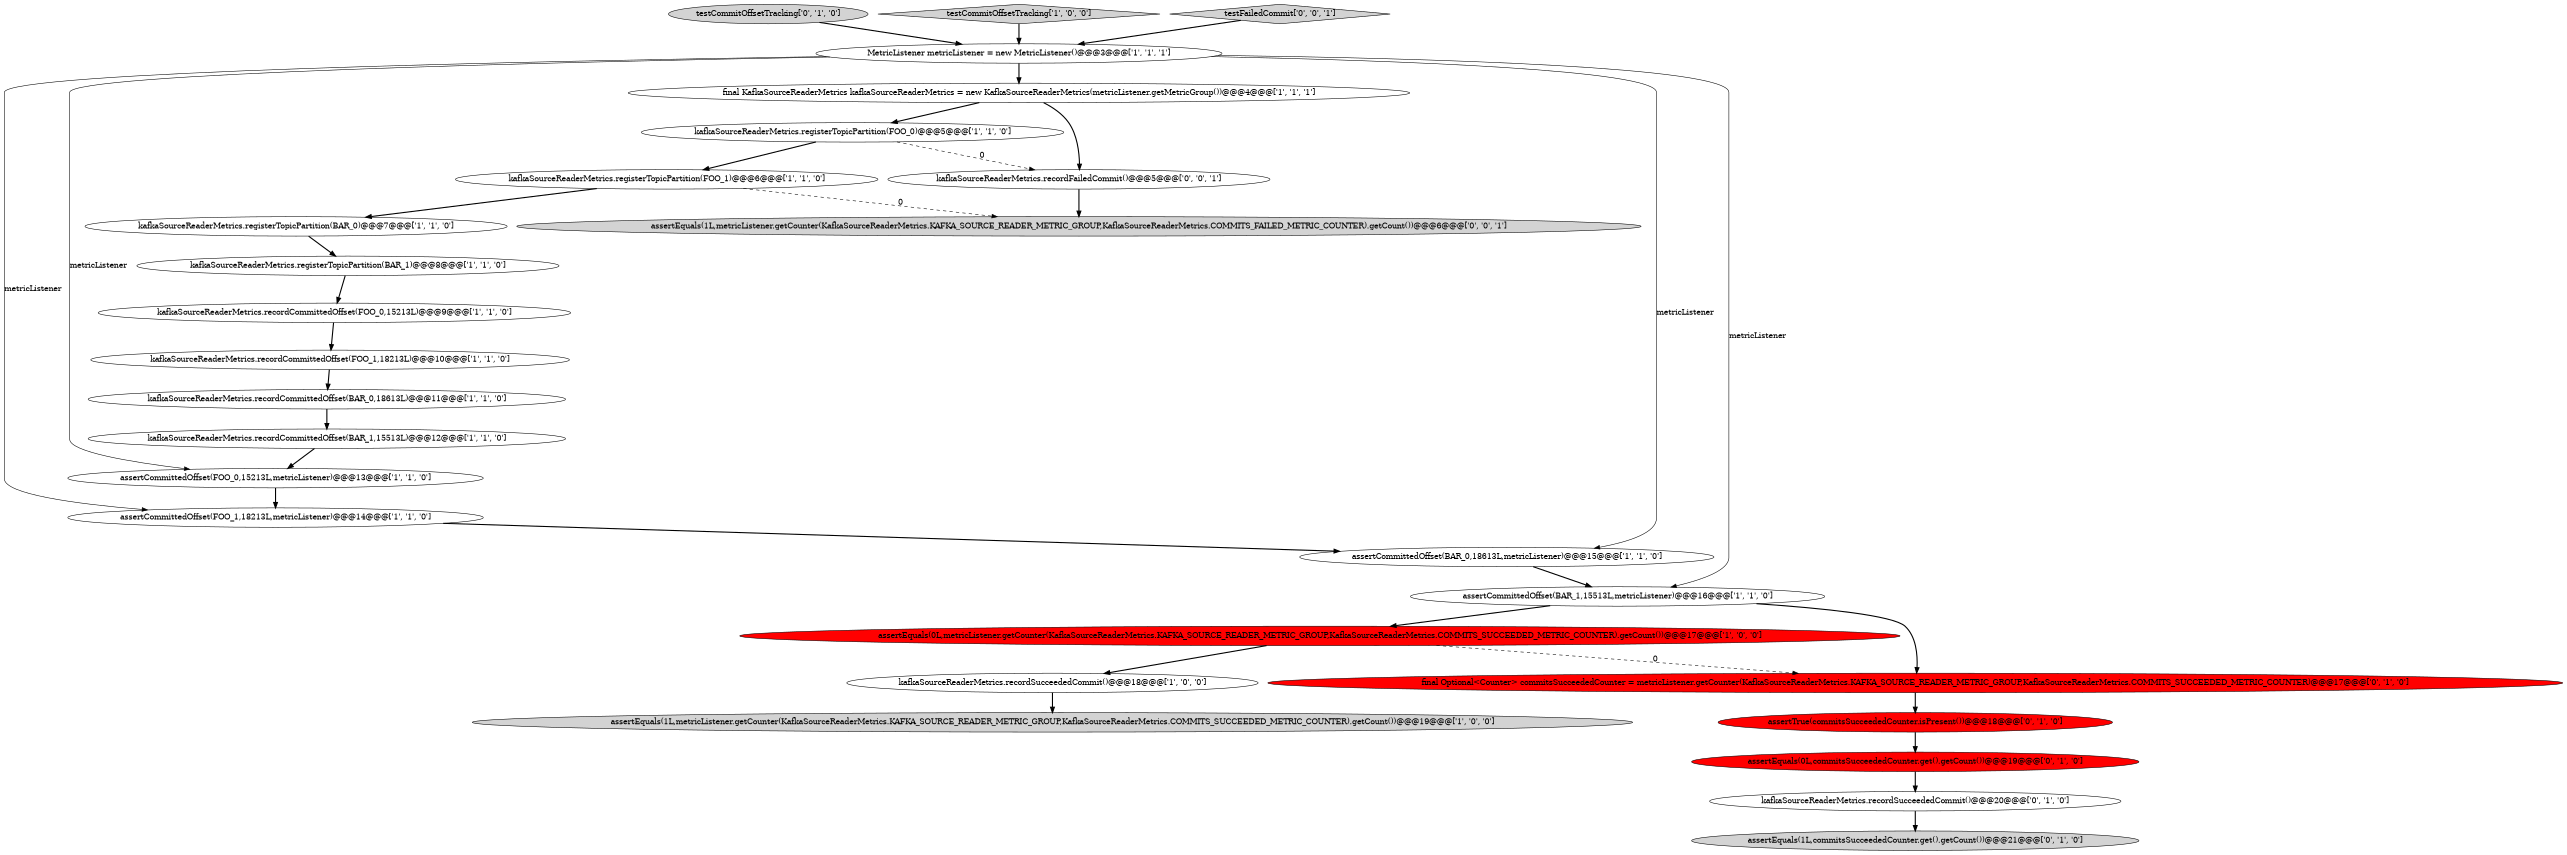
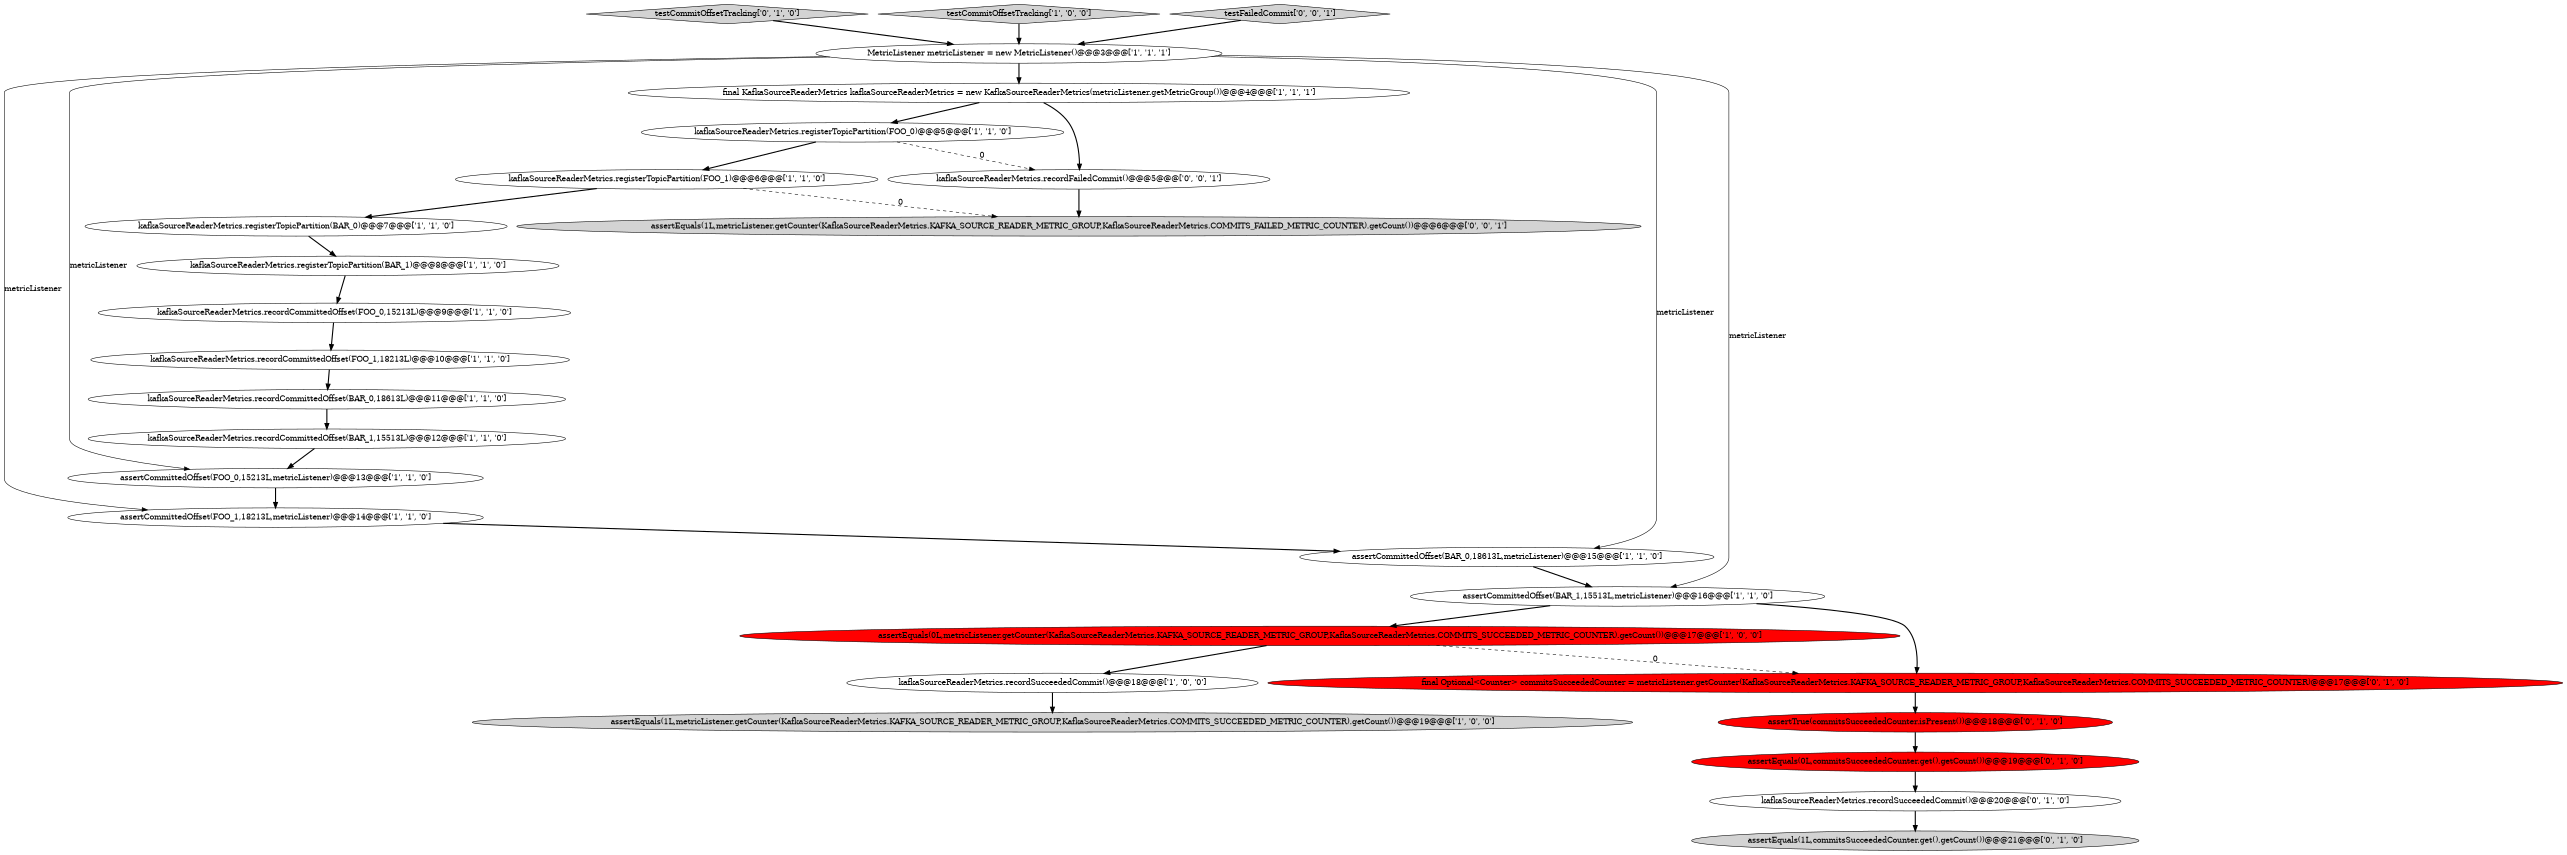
node "testCommitOffsetTracking['0', '1', '0']": shape ellipse -> diamond
